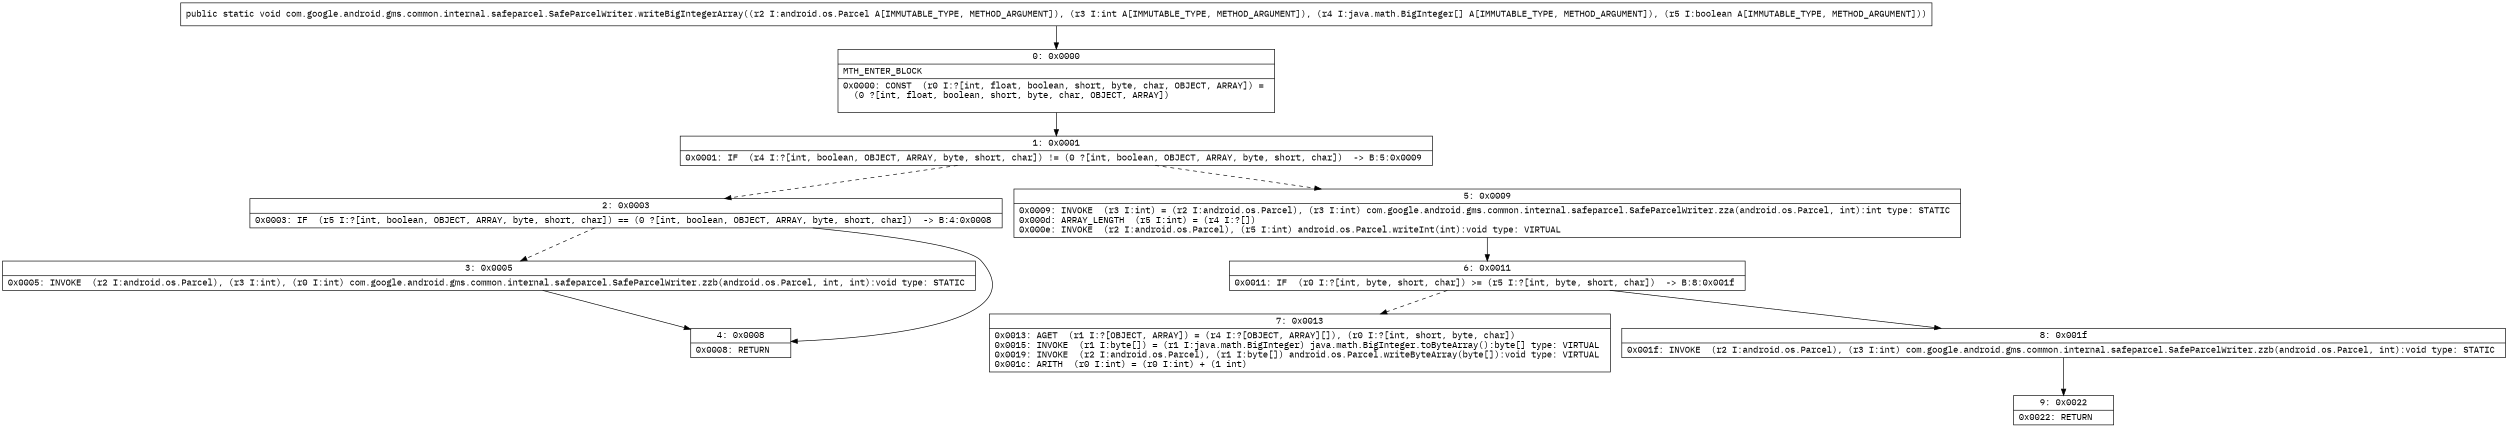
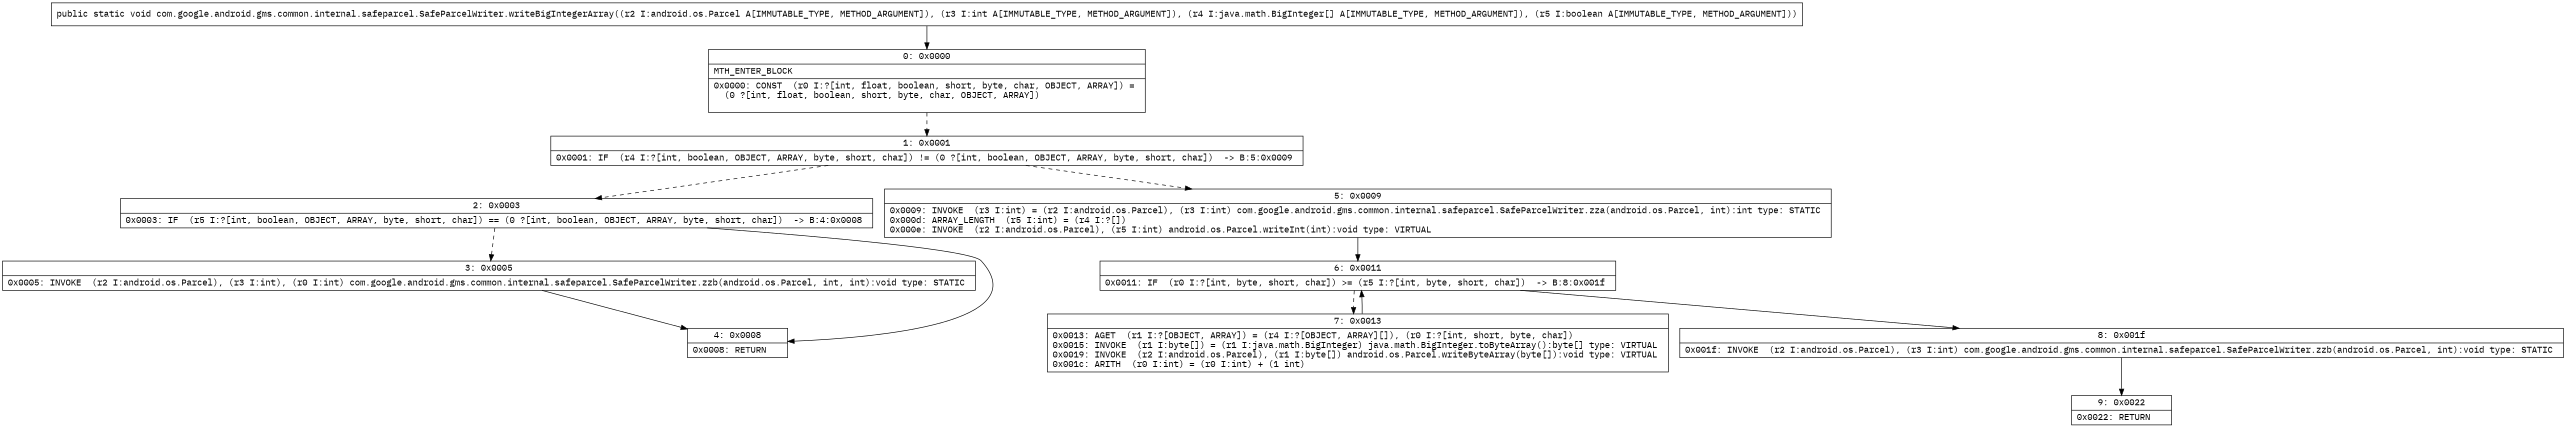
edge "0: 0x0000" -> "1: 0x0001": style solid -> dashed
edge "7: 0x0013" -> "6: 0x0011": added
